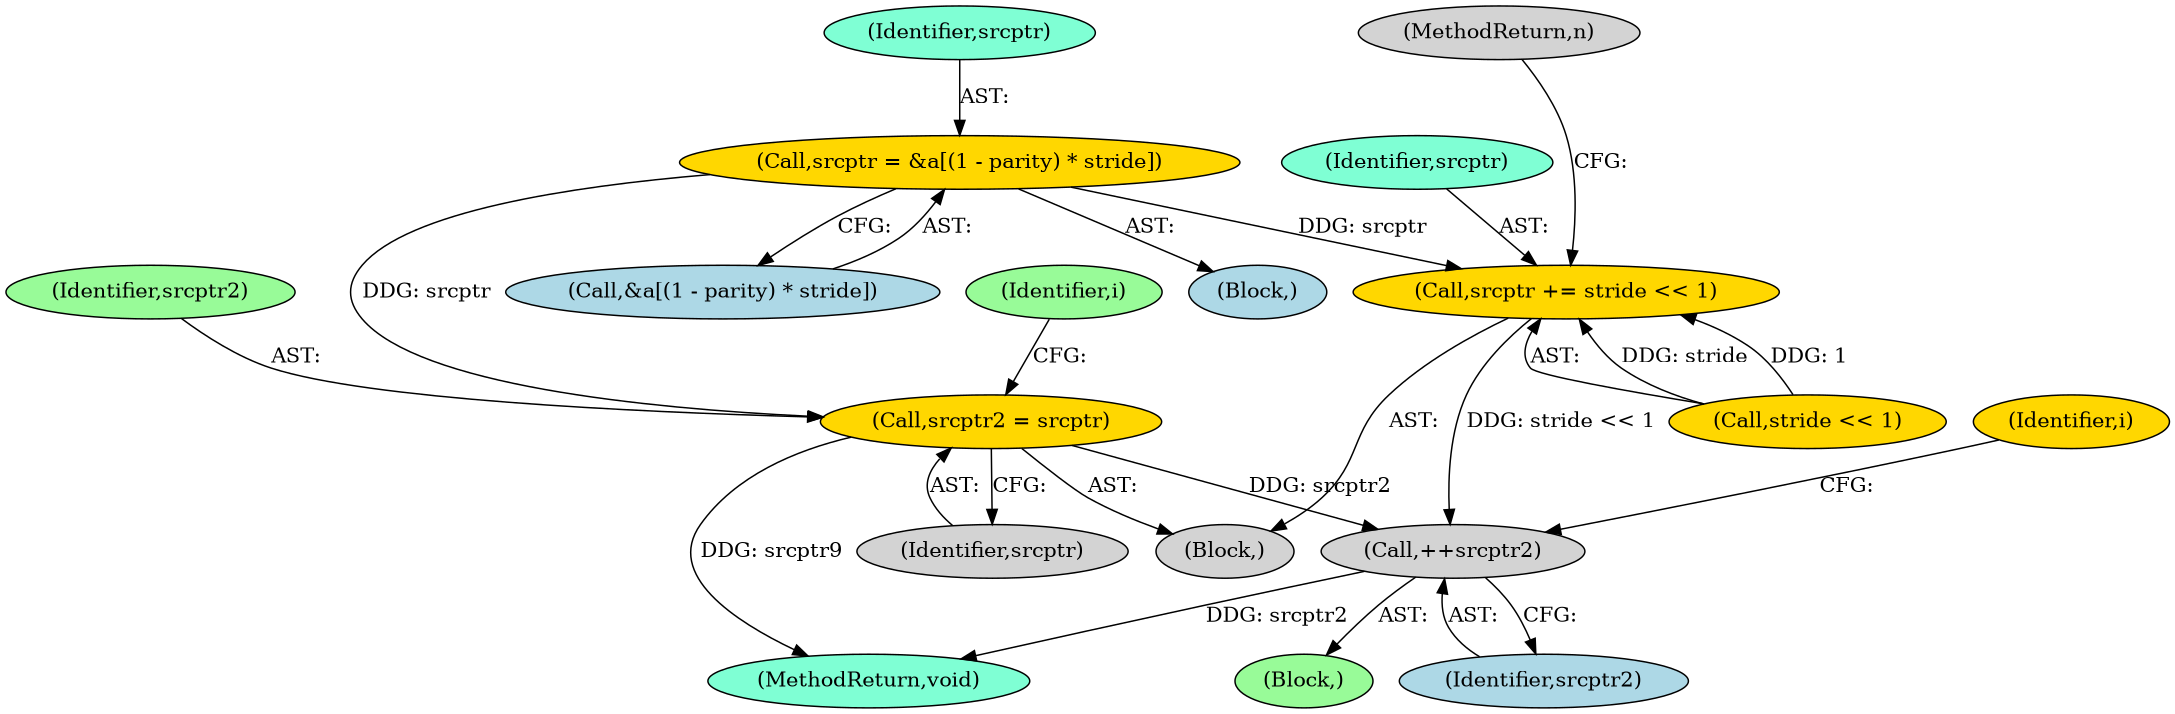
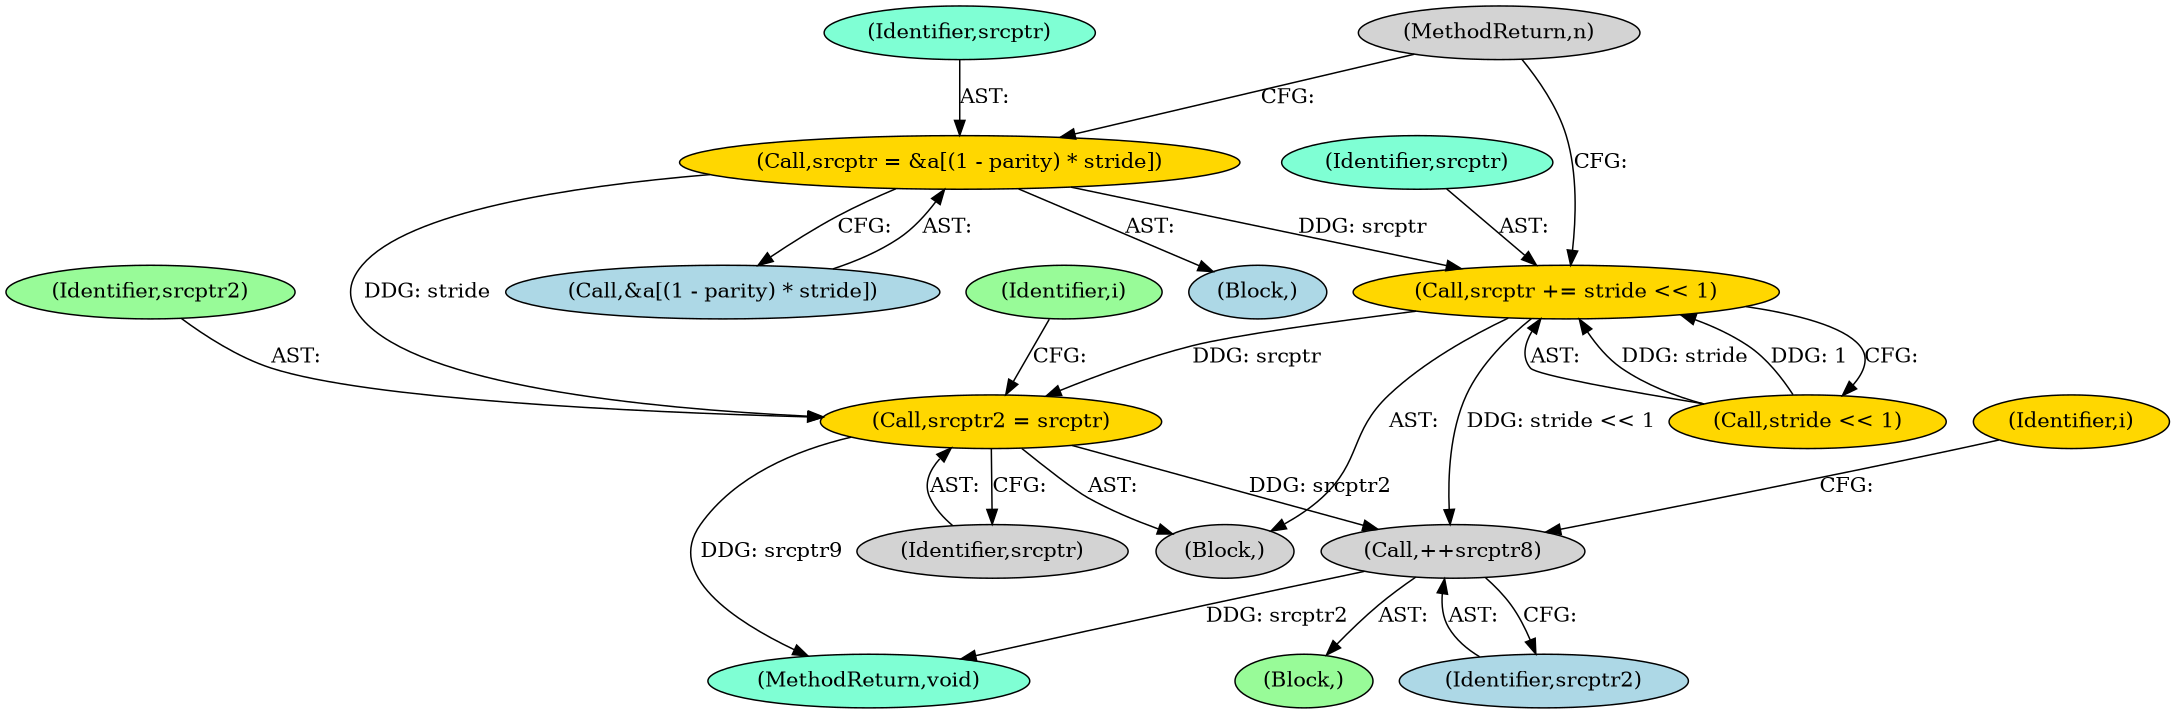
edge "(MethodReturn,n)" -> "(Call,srcptr = &a[(1 - parity) * stride])": added, label "CFG:"
edge "(Call,srcptr = &a[(1 - parity) * stride])" -> "(Call,srcptr2 = srcptr)": label "DDG: srcptr" -> "DDG: stride"
edge "(Call,srcptr += stride << 1)" -> "(Call,stride << 1)": added, label "CFG:"
edge "(Call,srcptr += stride << 1)" -> "(Call,srcptr2 = srcptr)": added, label "DDG: srcptr"
node "(Call,++srcptr2)": label "(Call,++srcptr2)" -> "(Call,++srcptr8)"
